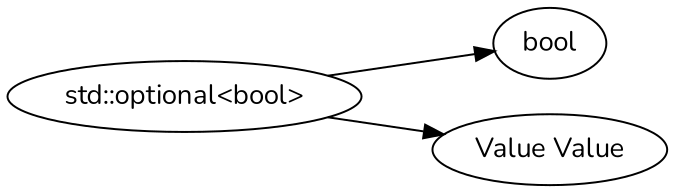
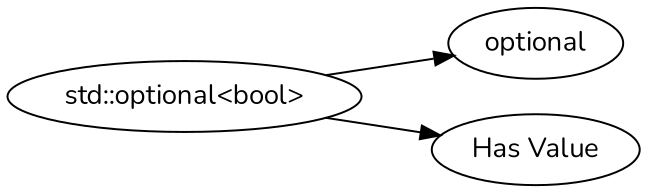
node "bool": label "bool" -> "optional"
node "Value Value": label "Value Value" -> "Has Value"
